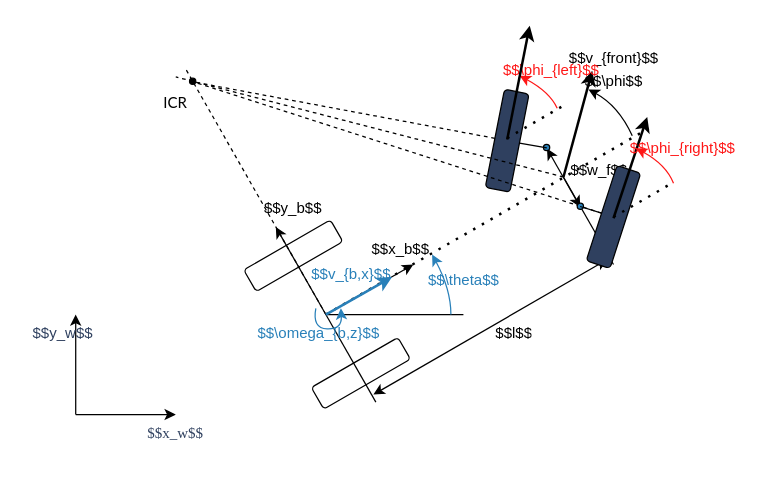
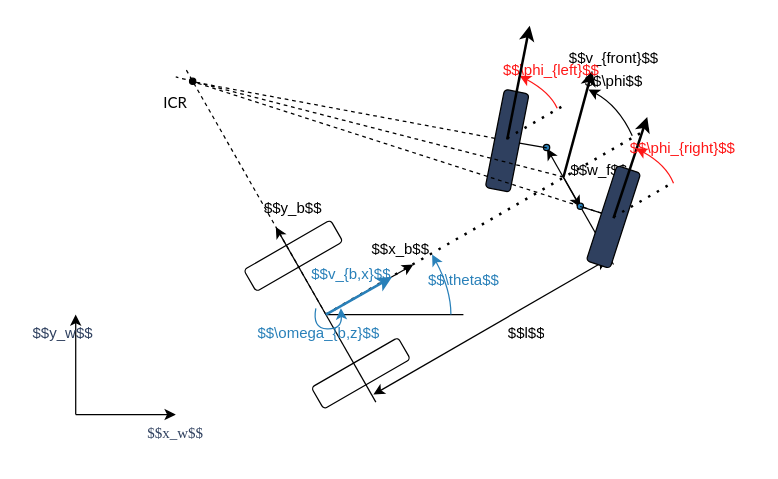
node "$$l$$": moved (538, 333) -> (551, 333)
